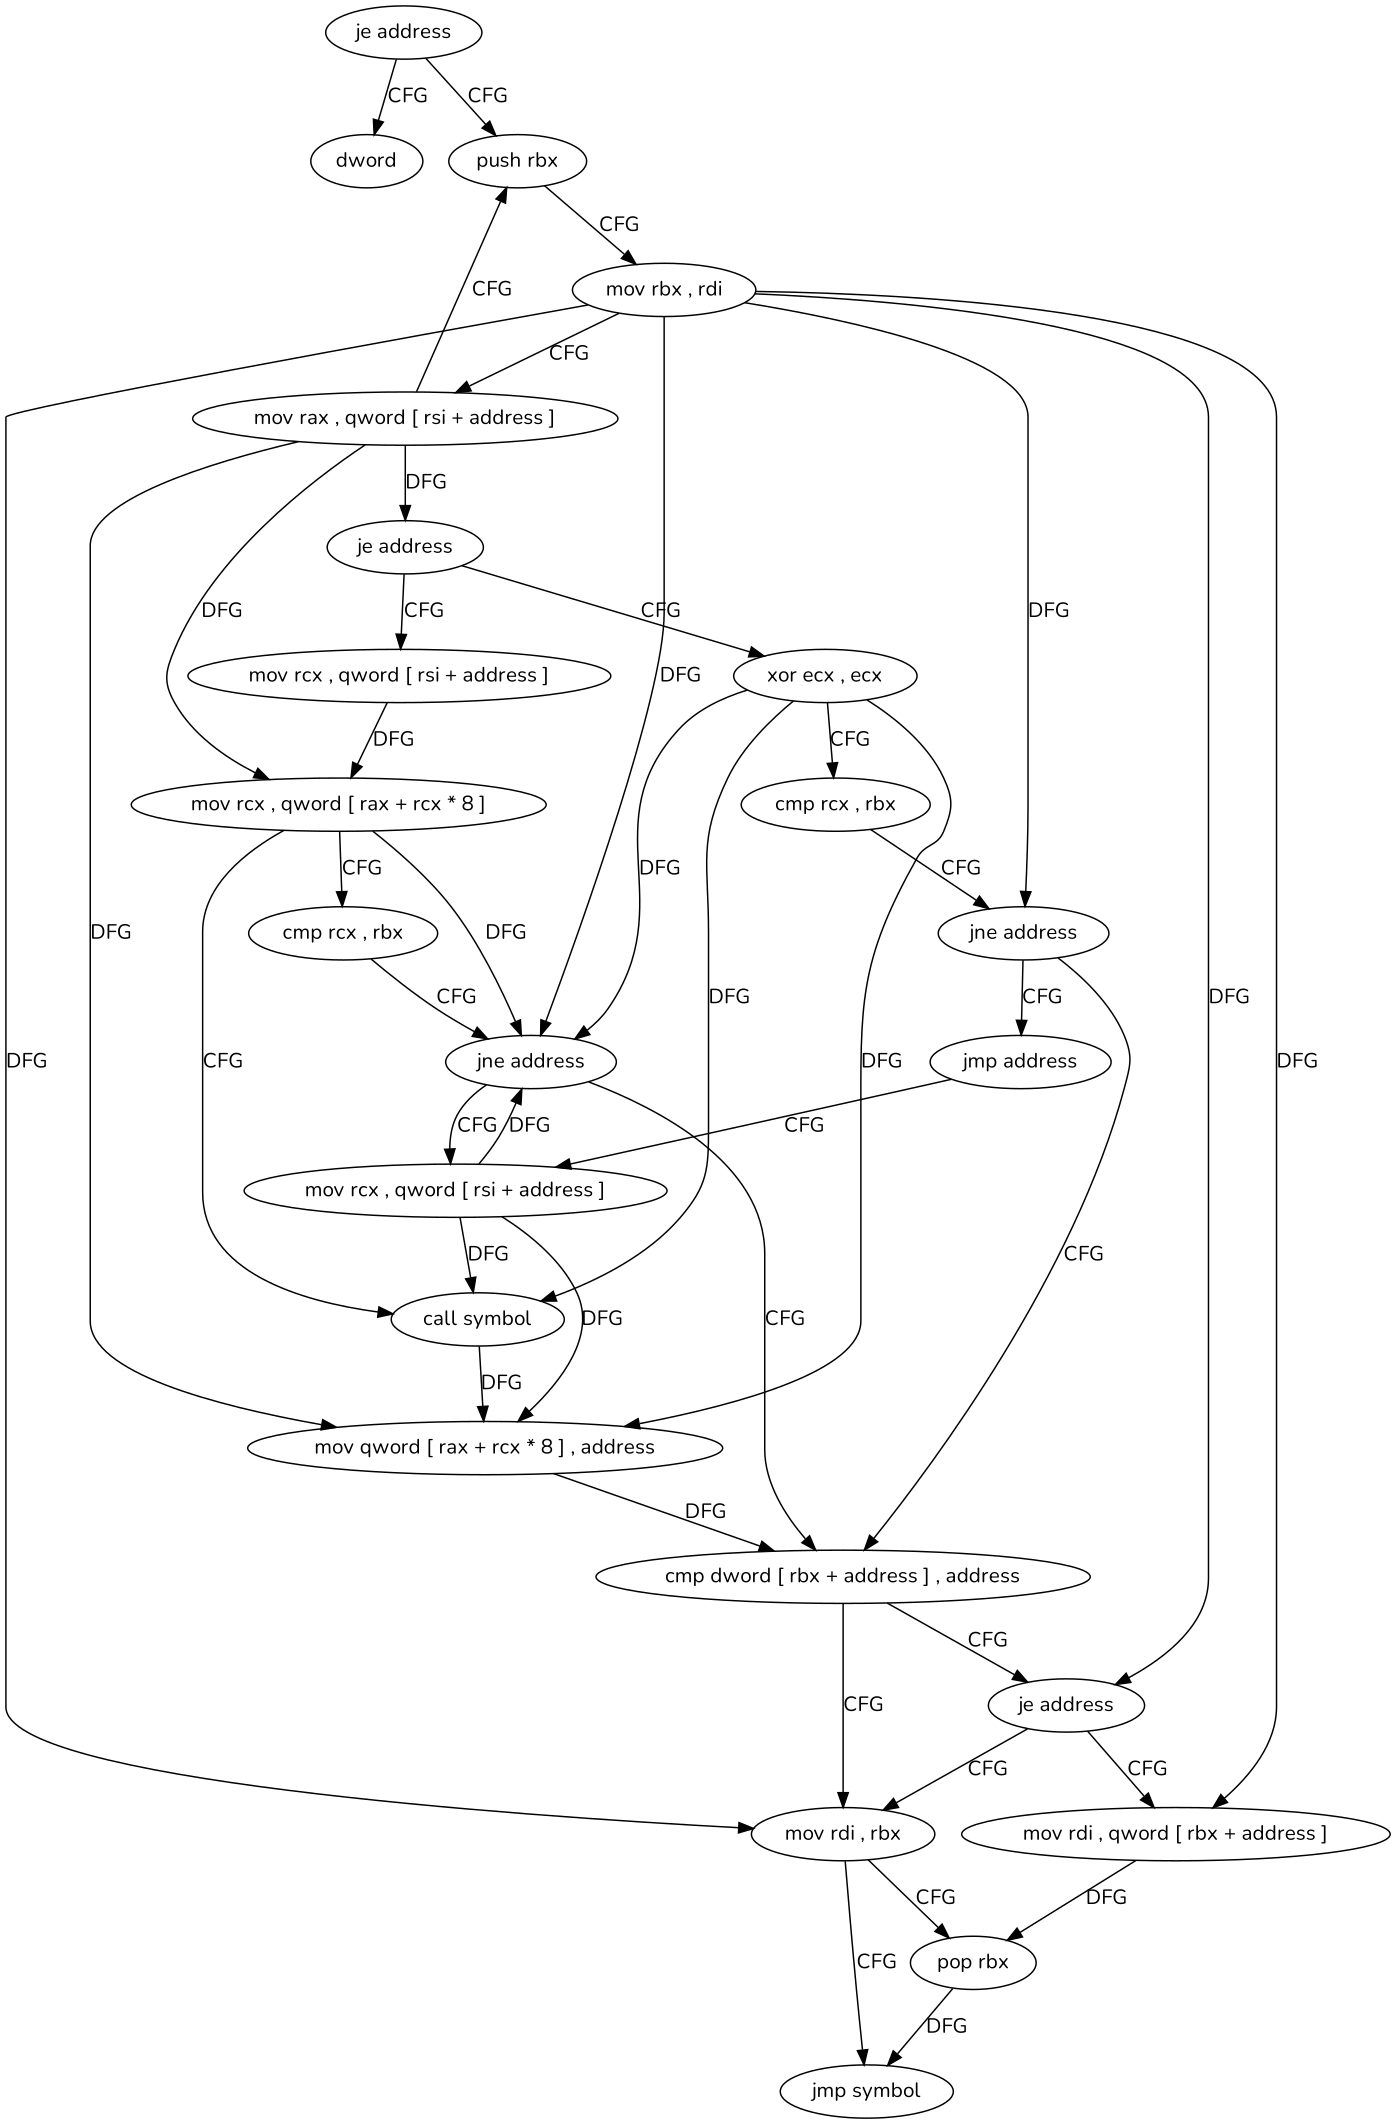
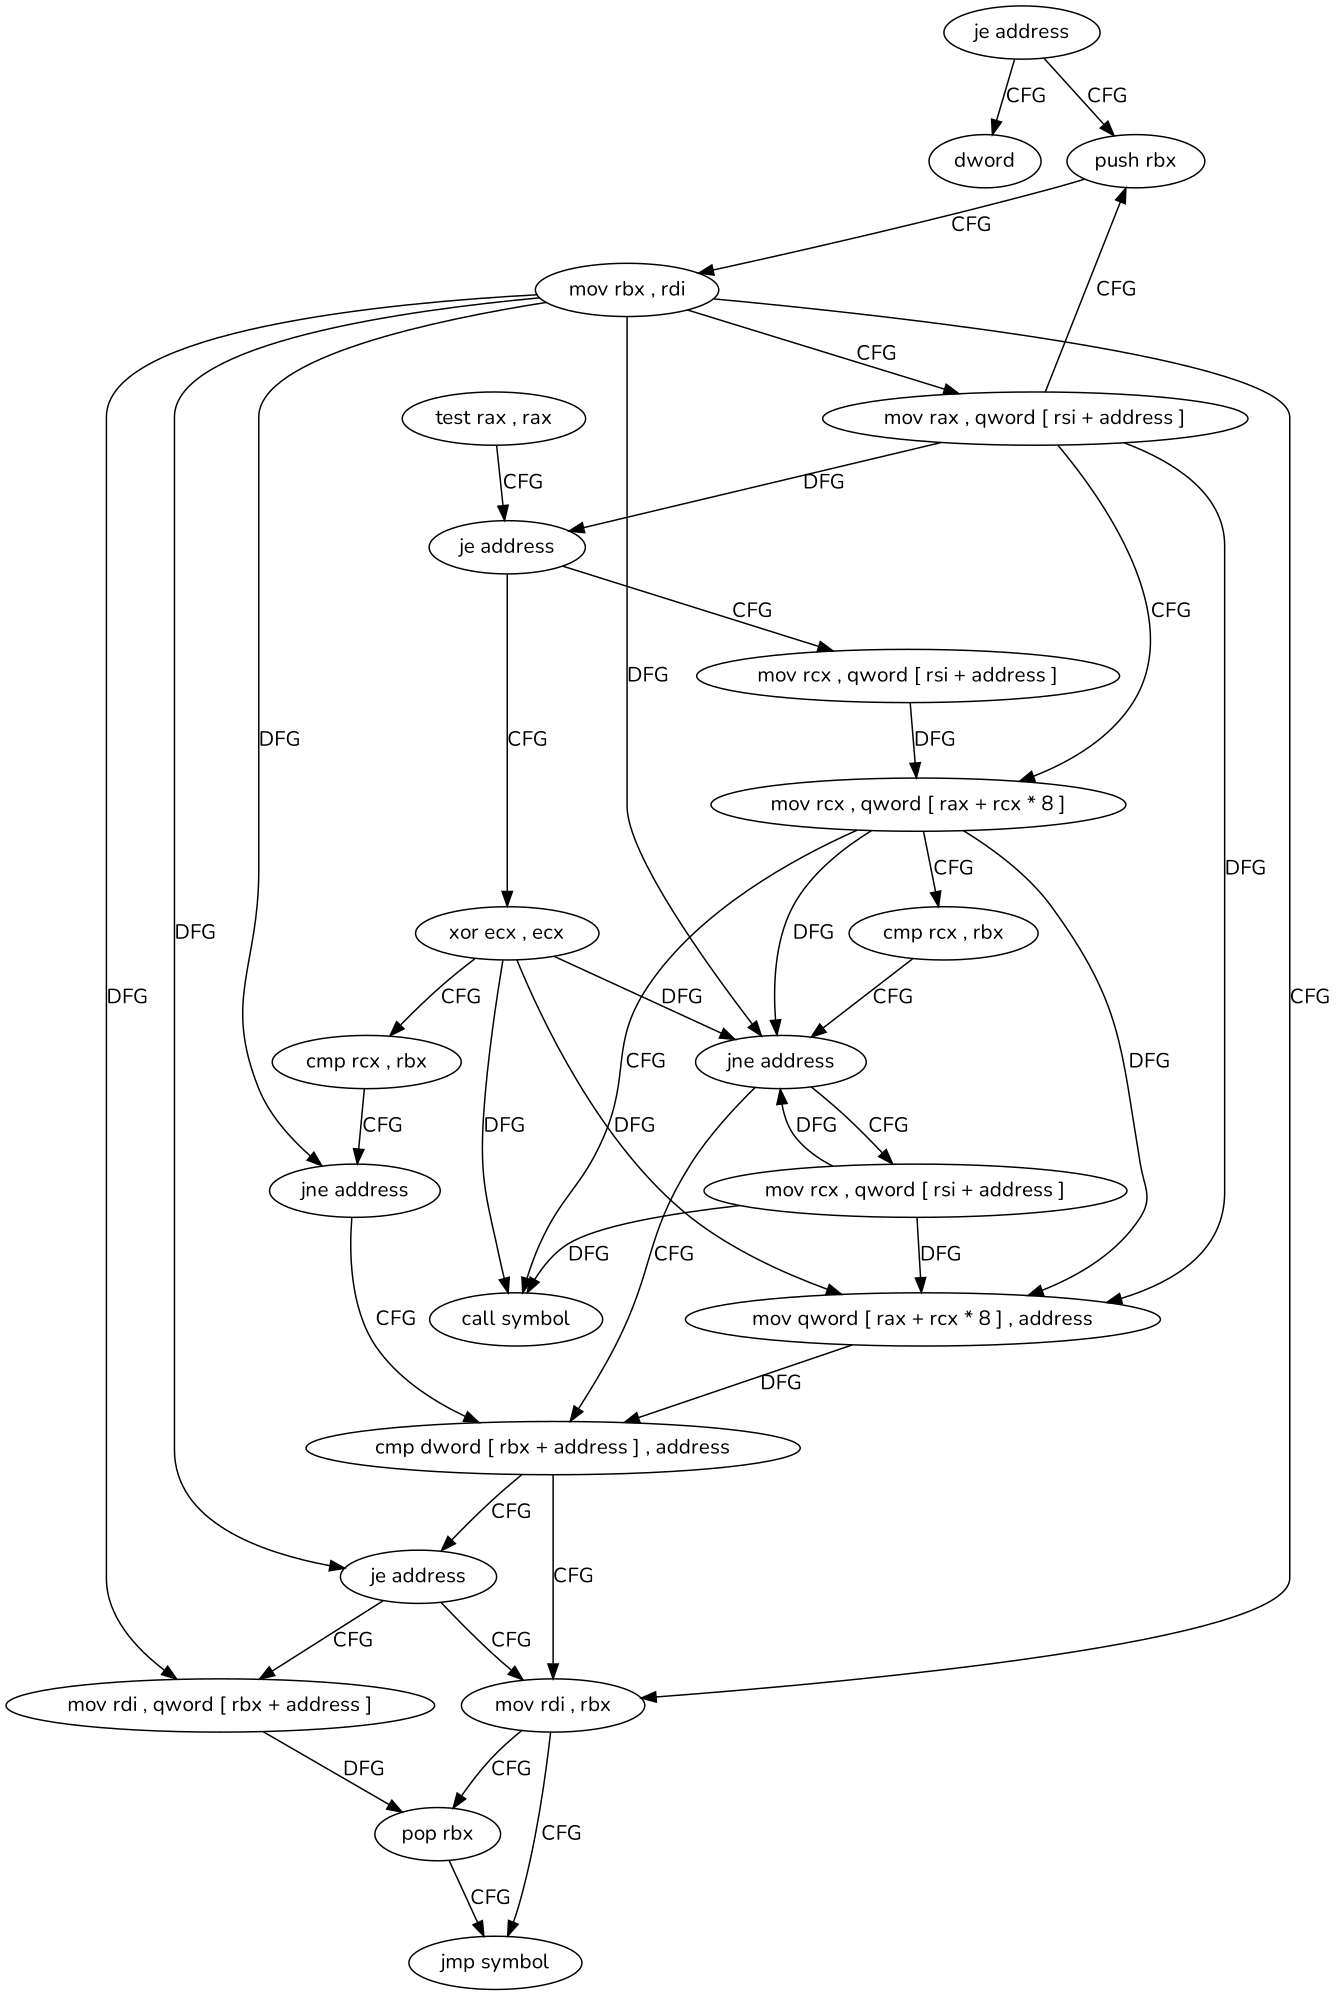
node "test rax , rax": added
edge "mov rax , qword [ rsi + address ]" -> "mov rcx , qword [ rax + rcx * 8 ]": label "DFG" -> "CFG"
edge "mov rbx , rdi" -> "mov rdi , rbx": label "DFG" -> "CFG"
node "jmp address": removed
edge "call symbol" -> "mov qword [ rax + rcx * 8 ] , address": now "mov rcx , qword [ rax + rcx * 8 ]" -> "mov qword [ rax + rcx * 8 ] , address"
edge "pop rbx" -> "jmp symbol": label "DFG" -> "CFG"
